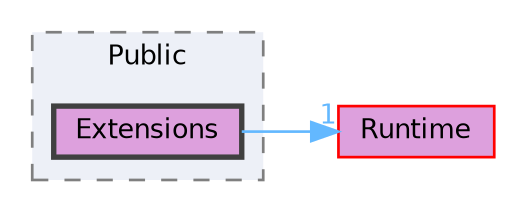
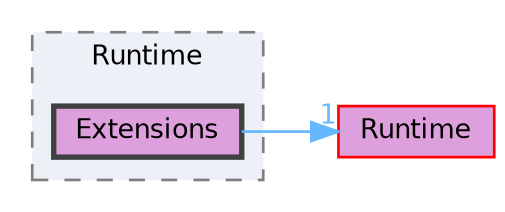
cluster "Public": label "Public" -> "Runtime"
